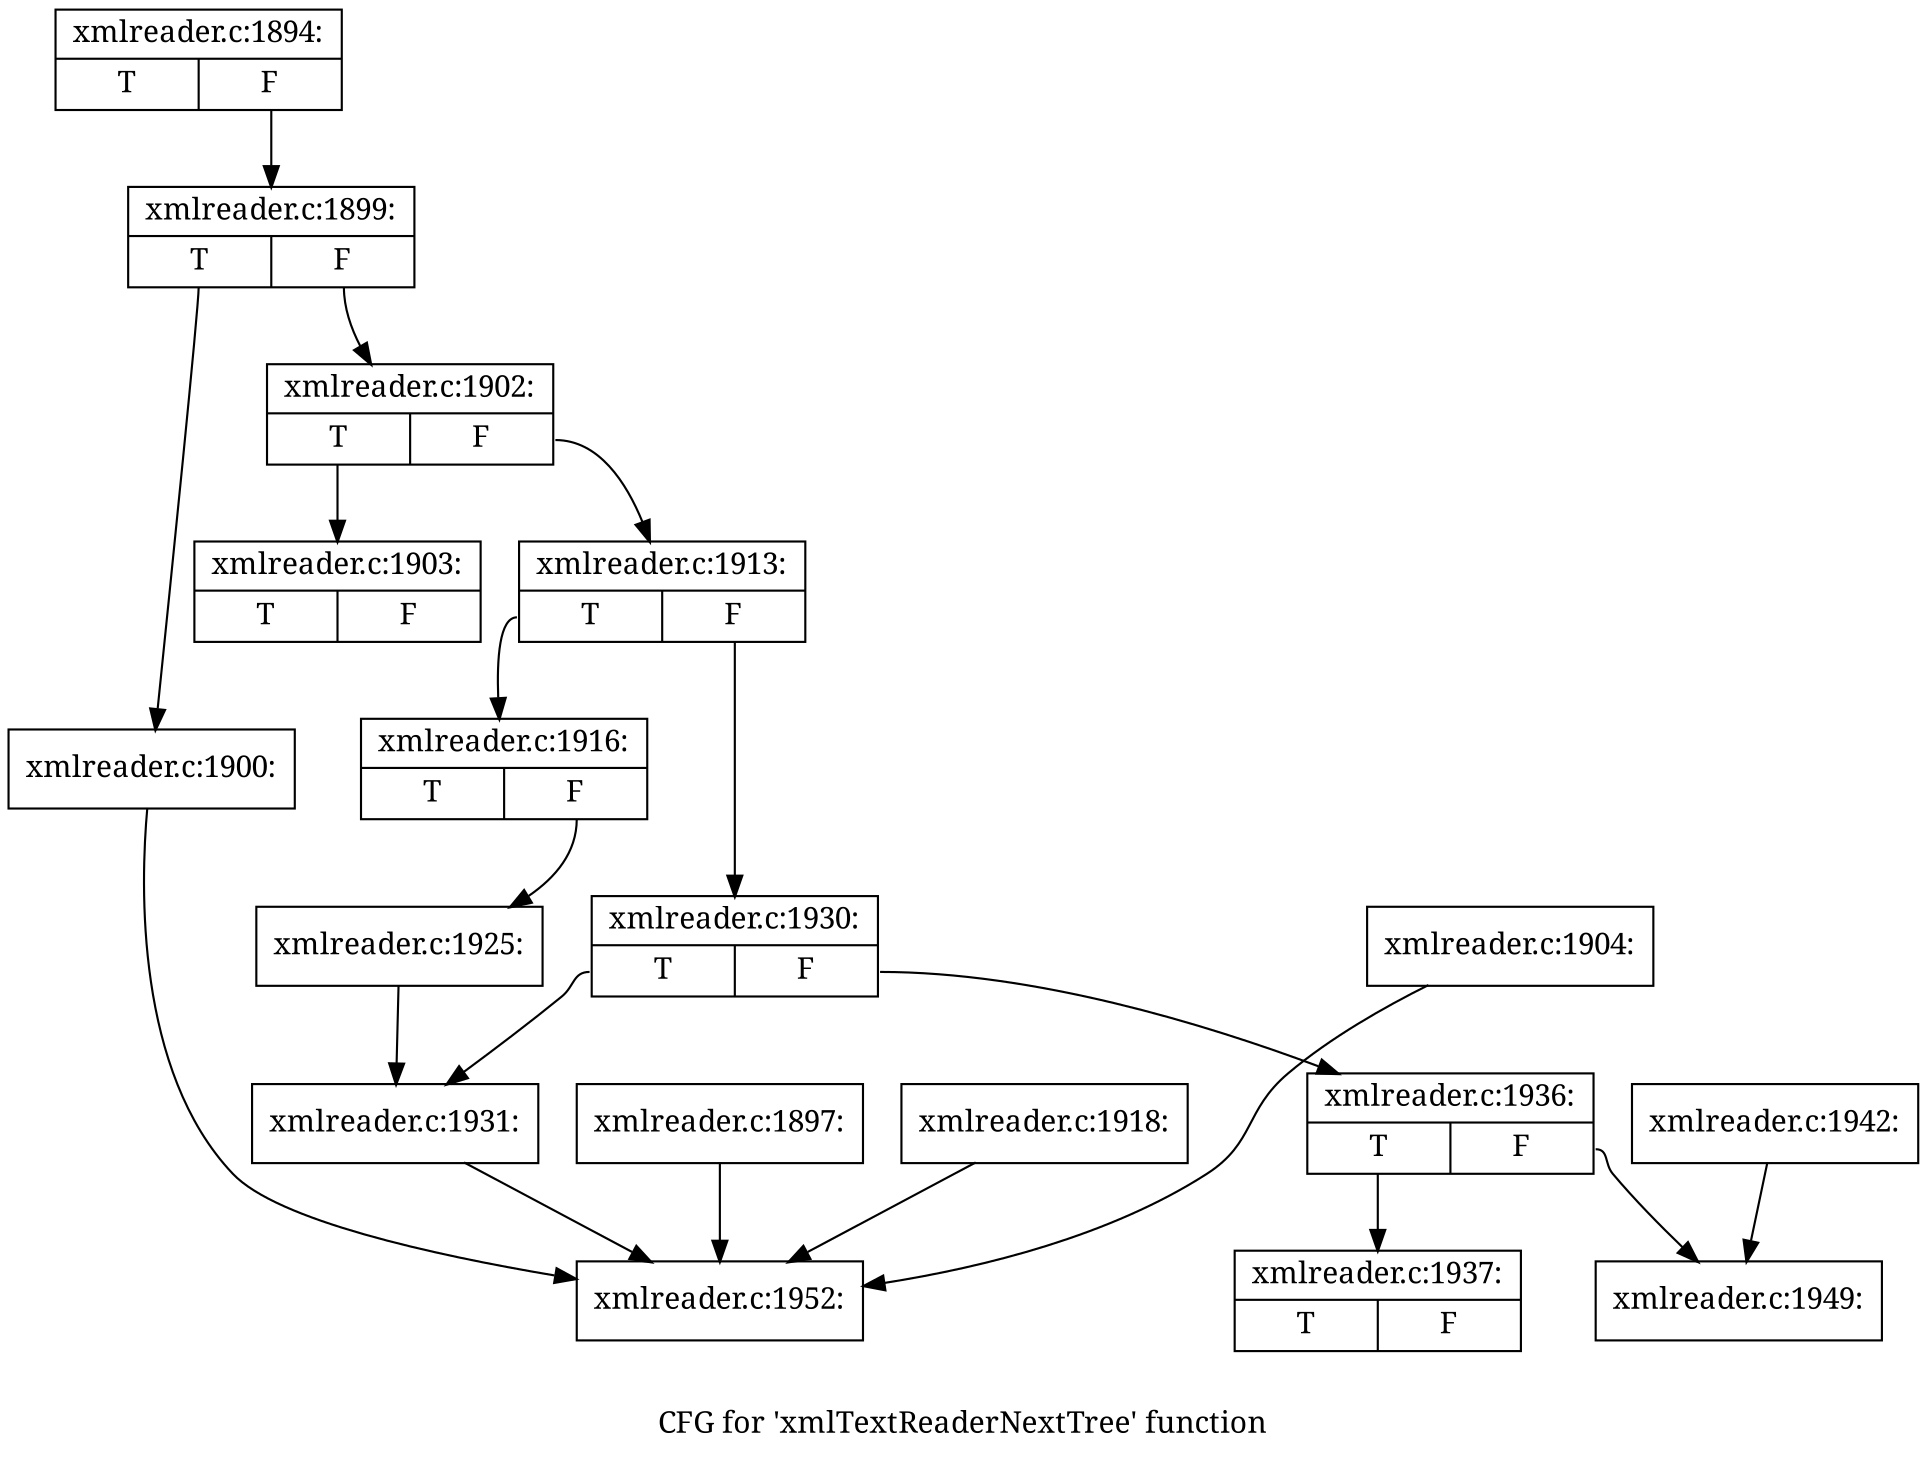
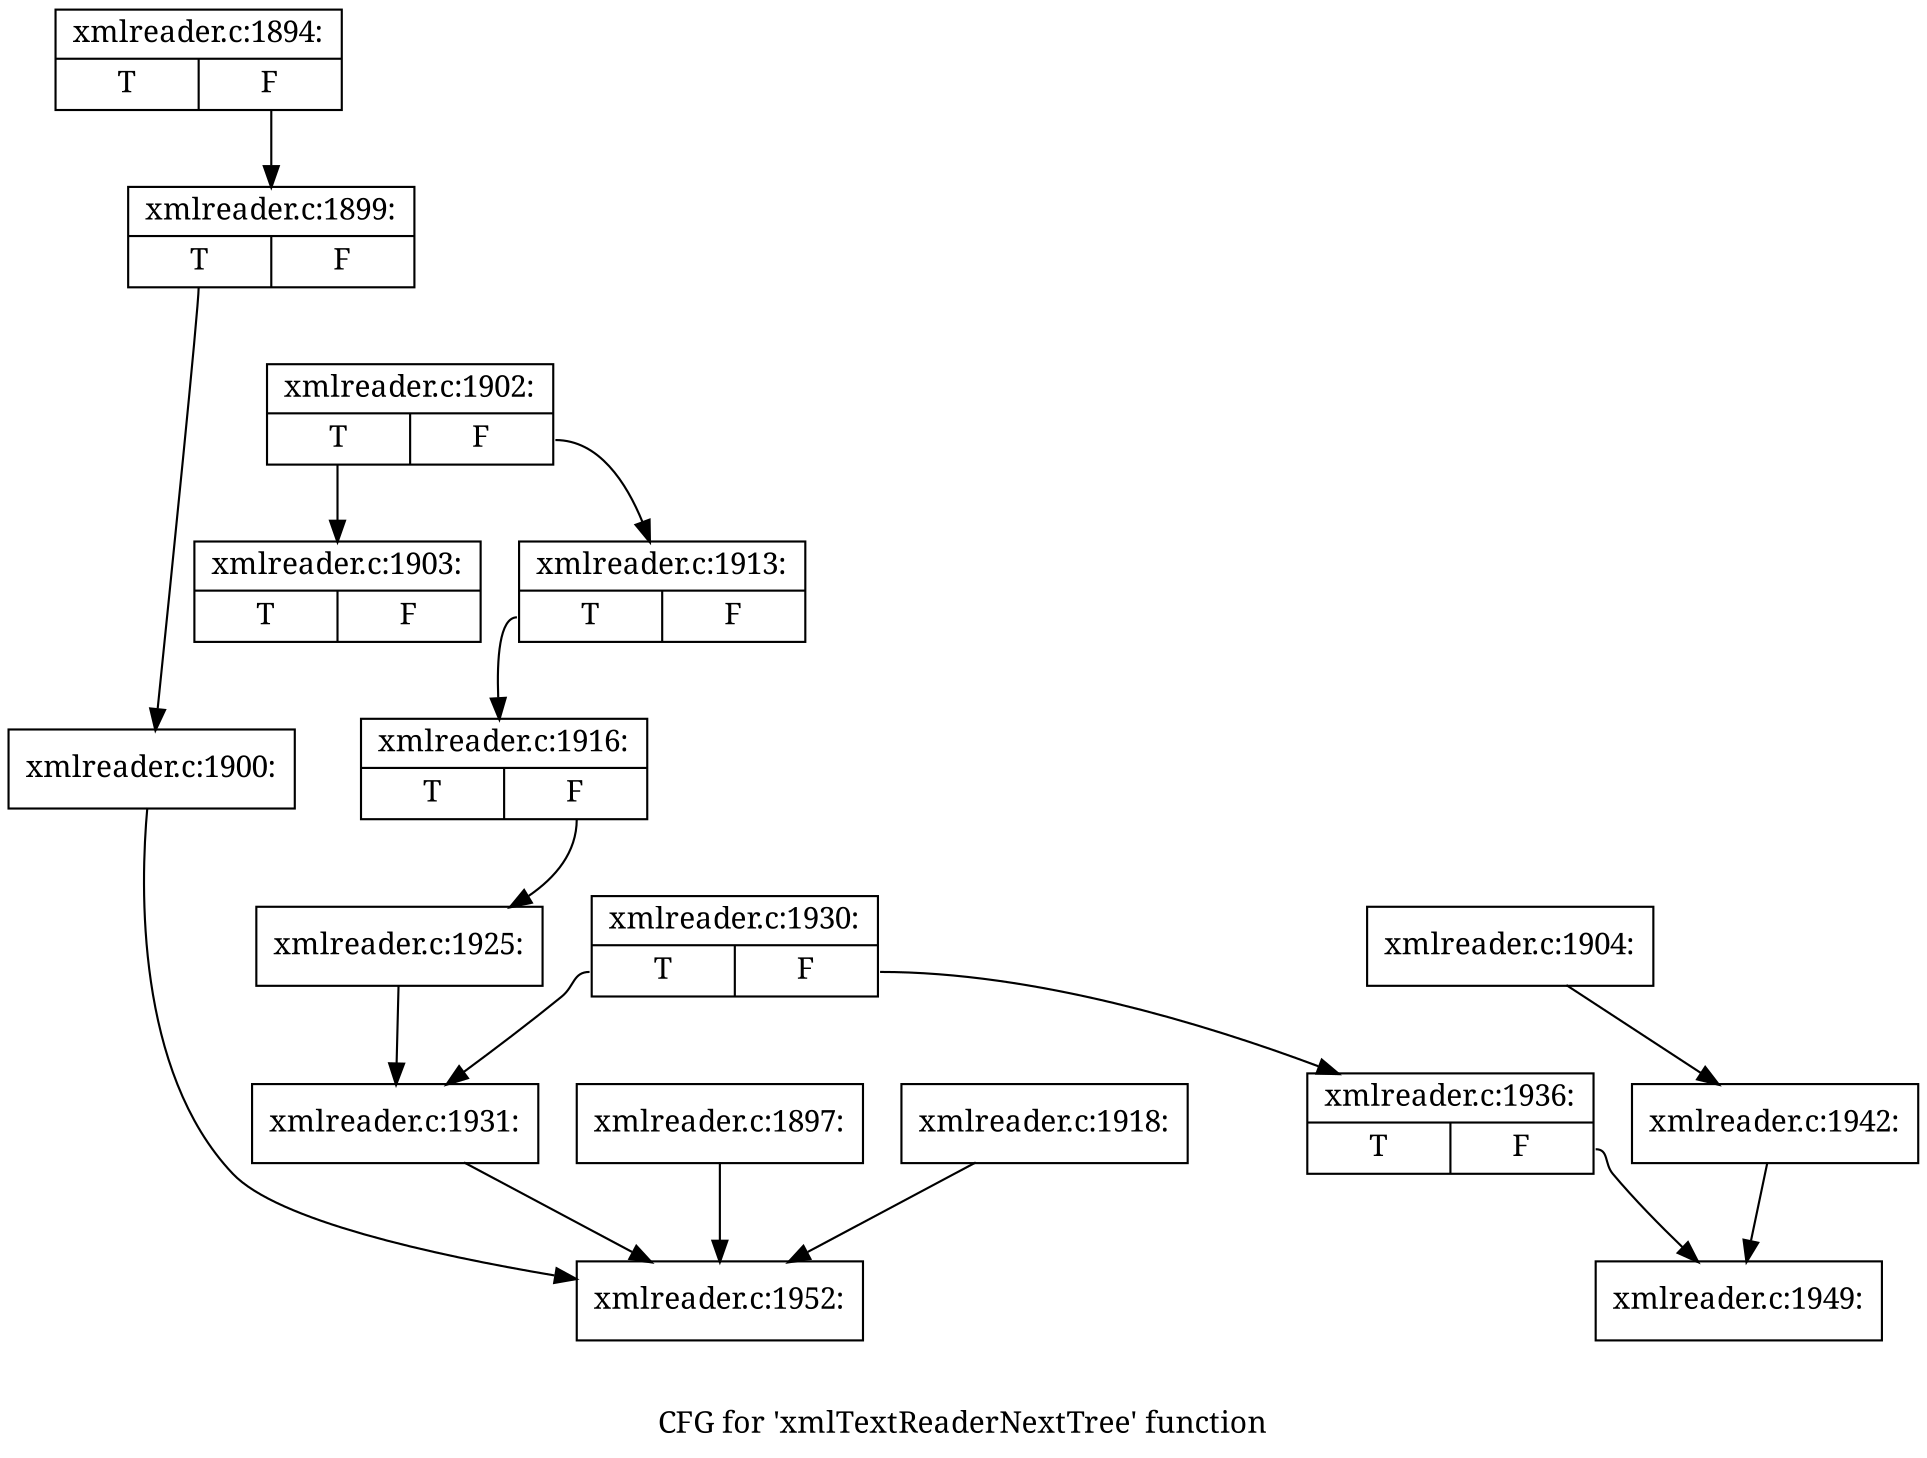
edge "xmlreader.c:1899:" -> "xmlreader.c:1902:": removed
edge "xmlreader.c:1913:" -> "xmlreader.c:1930:": removed
edge "xmlreader.c:1904:" -> "xmlreader.c:1952:": now "xmlreader.c:1904:" -> "xmlreader.c:1942:"
node "xmlreader.c:1937:": removed
